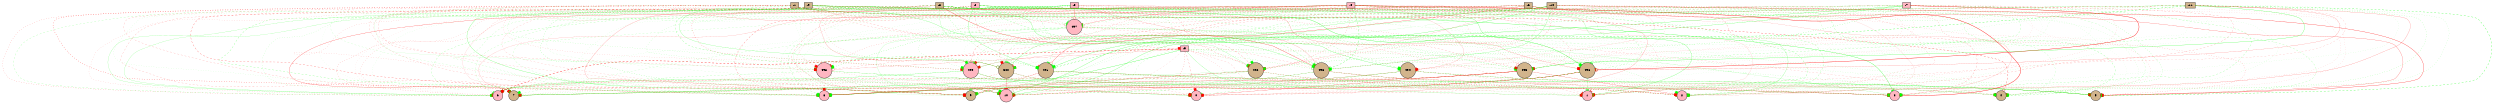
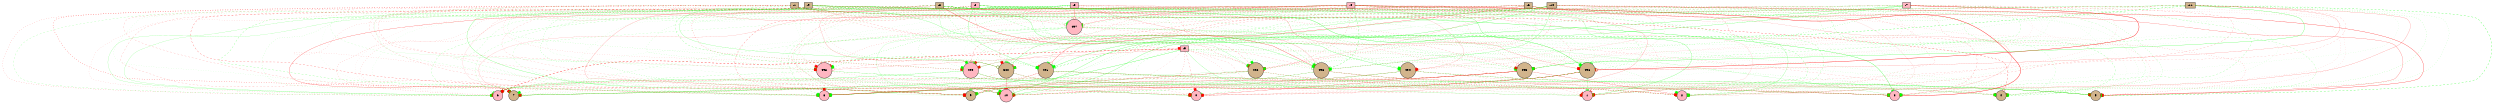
edge "-7" -> "495": arrowhead odot -> box
